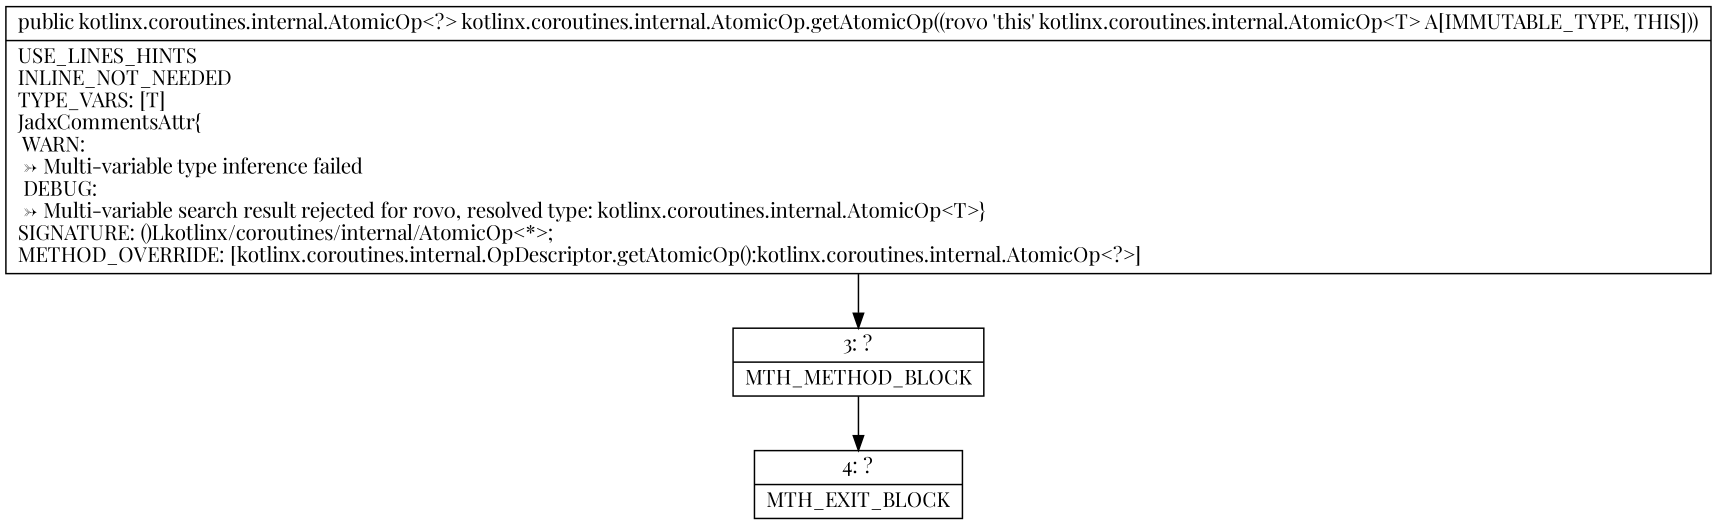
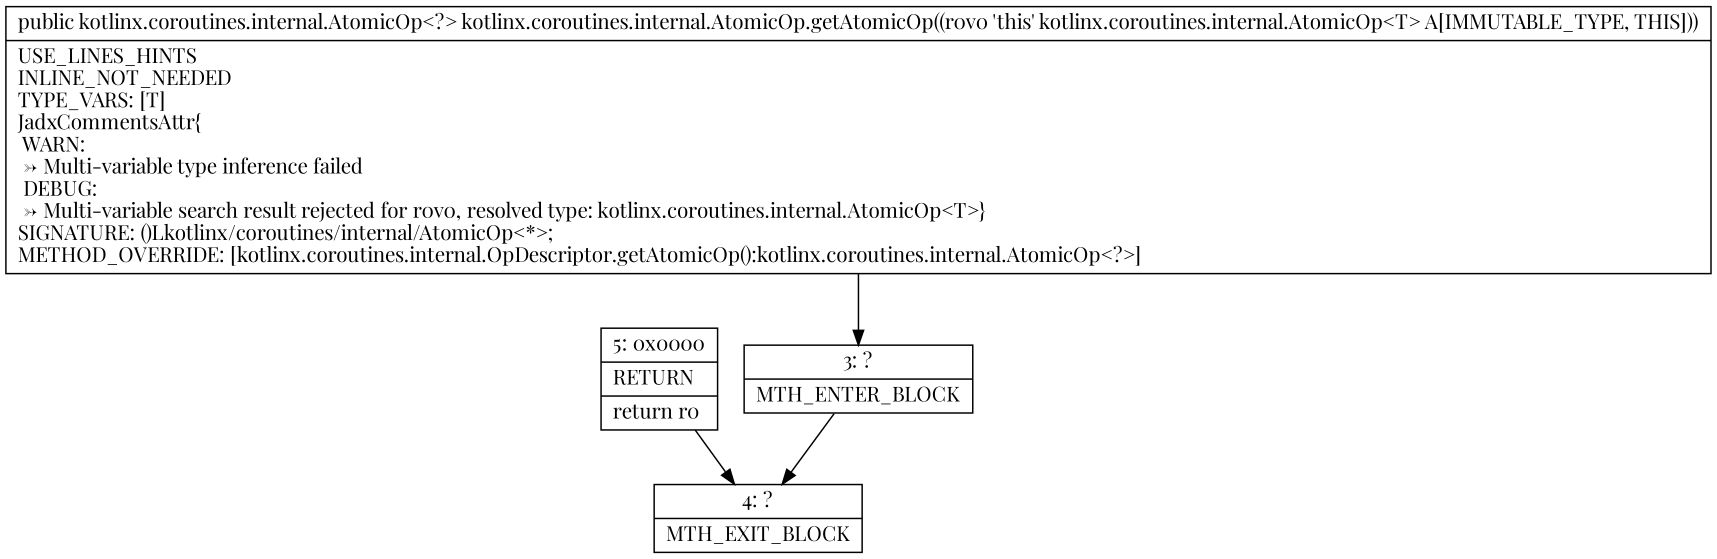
node "3: ?": text "MTH_METHOD_BLOCK" -> "MTH_ENTER_BLOCK"
node "5: 0x0000": added
